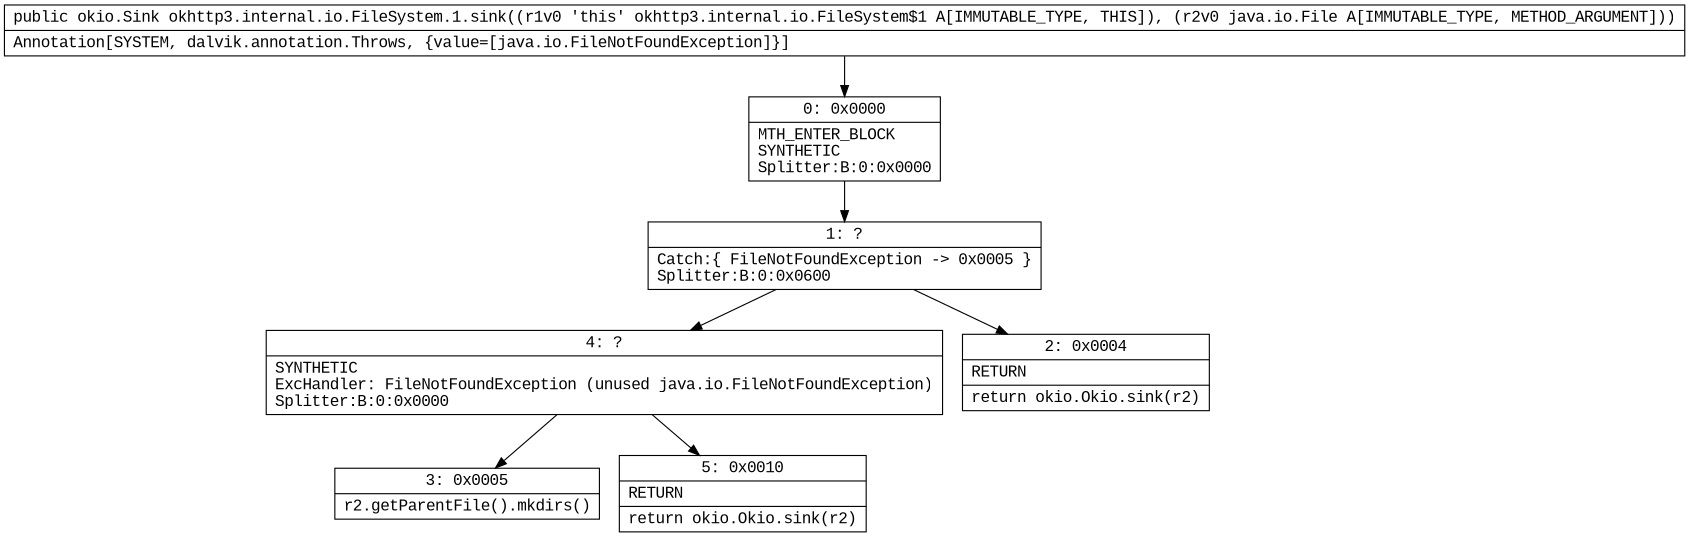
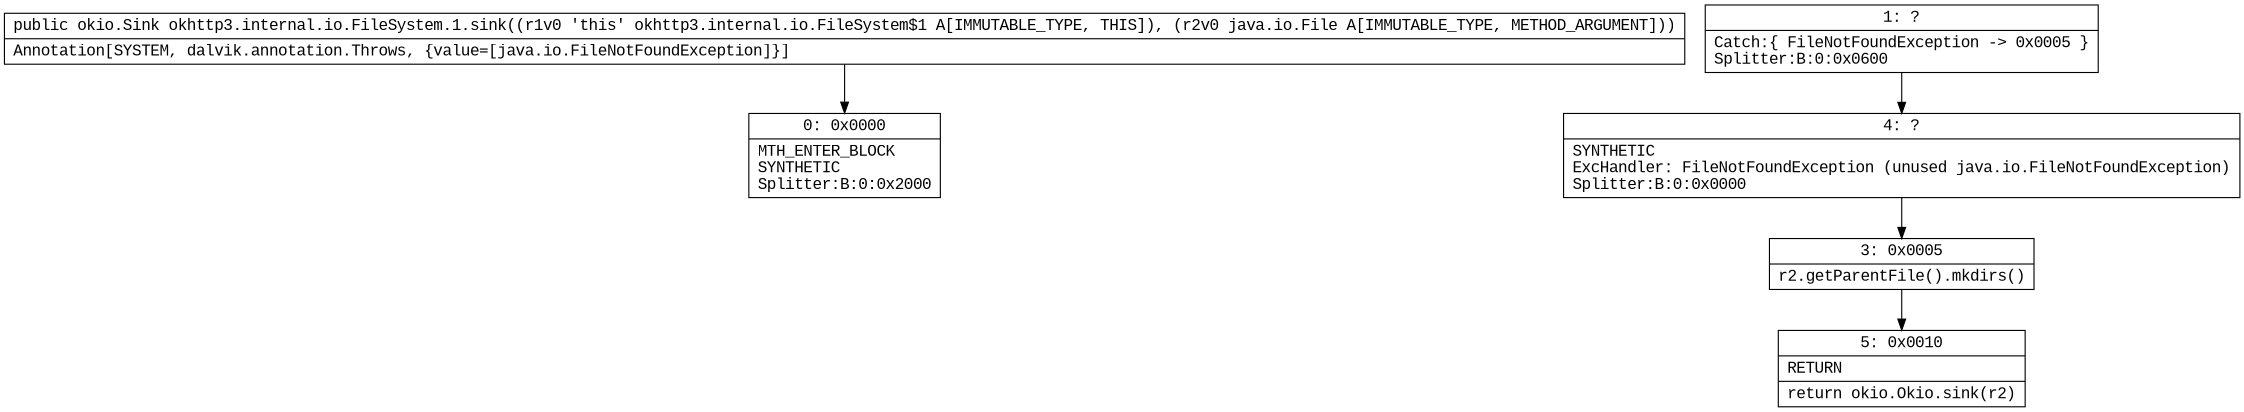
node "0: 0x0000": text "Splitter:B:0:0x0000" -> "Splitter:B:0:0x2000"
edge "0: 0x0000" -> "1: ?": removed
node "2: 0x0004": removed
edge "4: ?" -> "5: 0x0010": now "3: 0x0005" -> "5: 0x0010"
